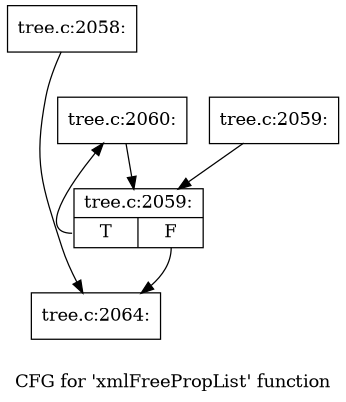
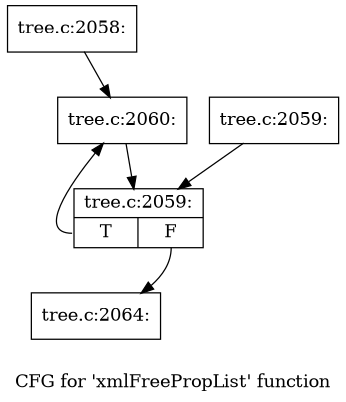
edge "tree.c:2058:" -> "tree.c:2064:": now "tree.c:2058:" -> "tree.c:2060:"
